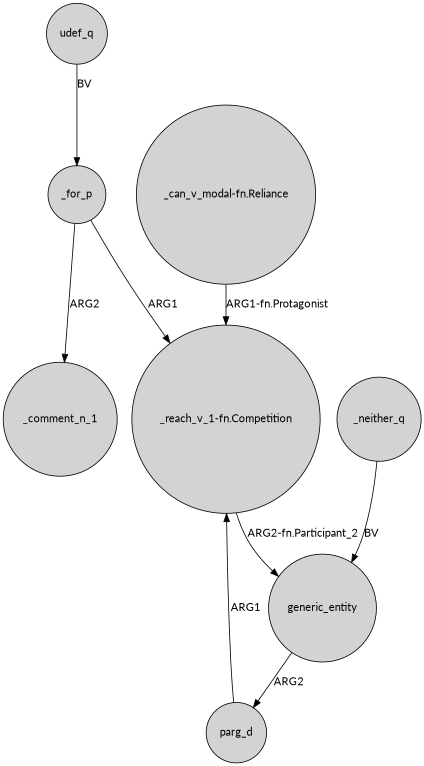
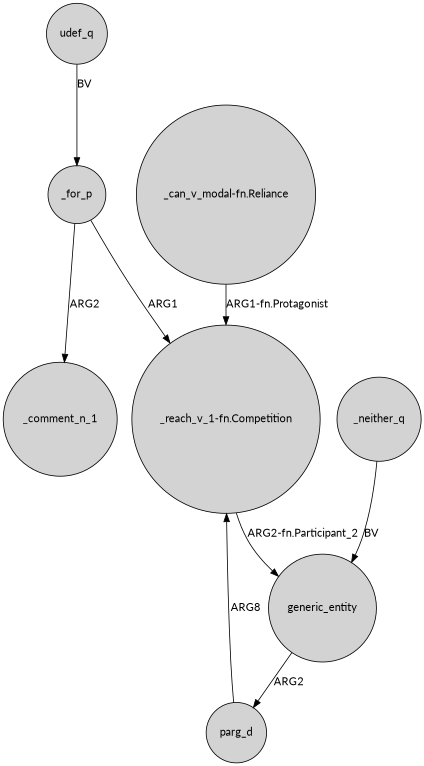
edge "parg_d" -> "_reach_v_1-fn.Competition": label "ARG1" -> "ARG8"
